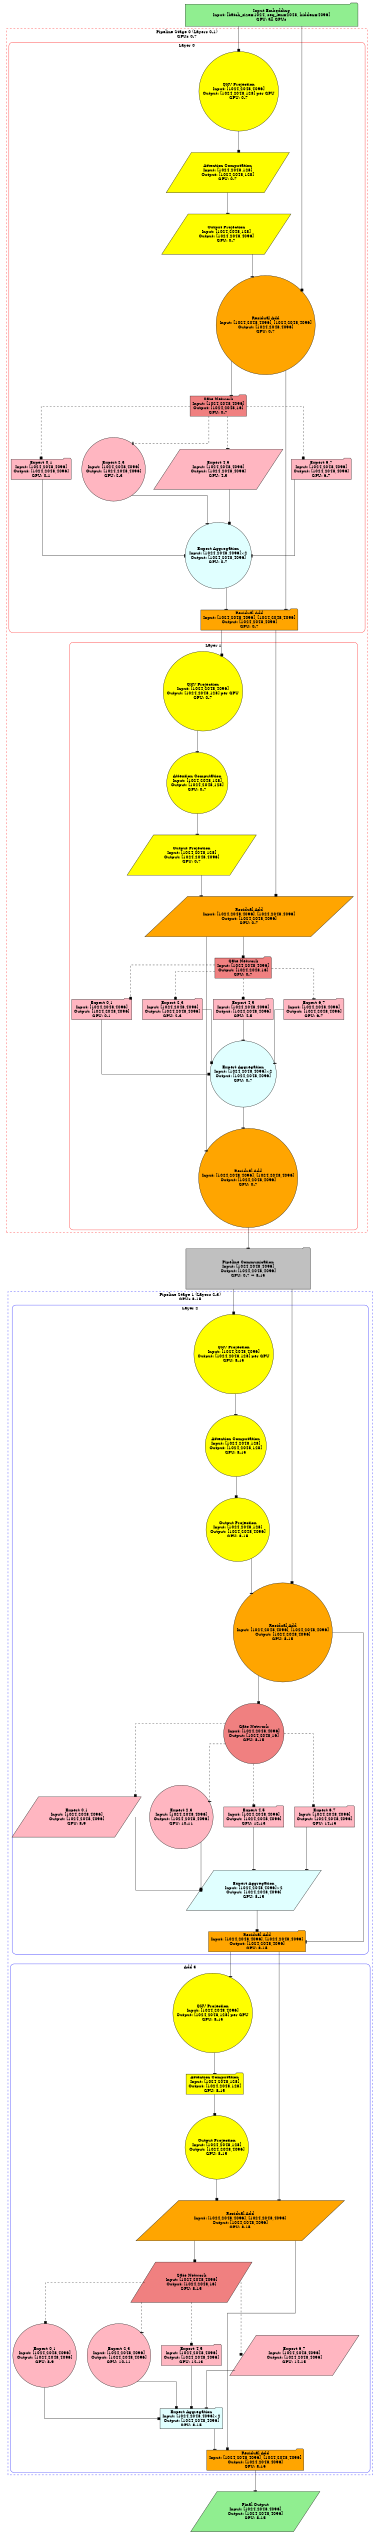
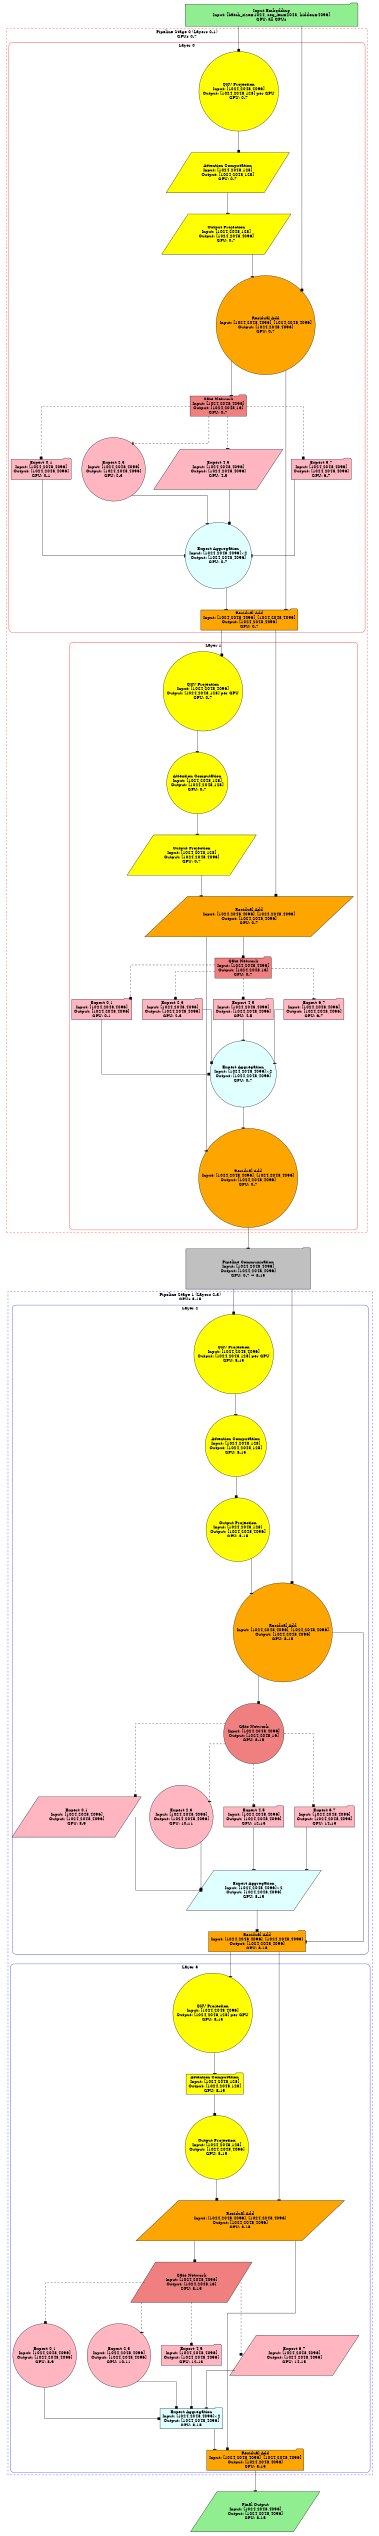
cluster "Add 3": label "Add 3" -> "Layer 3"
